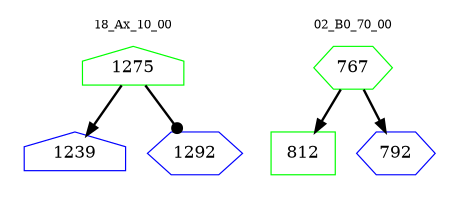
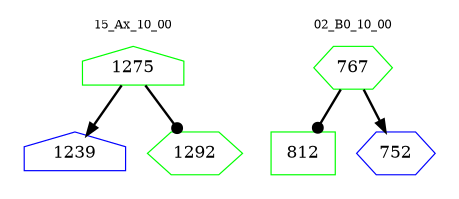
cluster "18_Ax_10_00": label "18_Ax_10_00" -> "15_Ax_10_00"
cluster "02_B0_70_00": label "02_B0_70_00" -> "02_B0_10_00"
edge "767" -> "812": arrowhead normal -> dot
node "1292": color blue -> green
node "792": label "792" -> "752"
